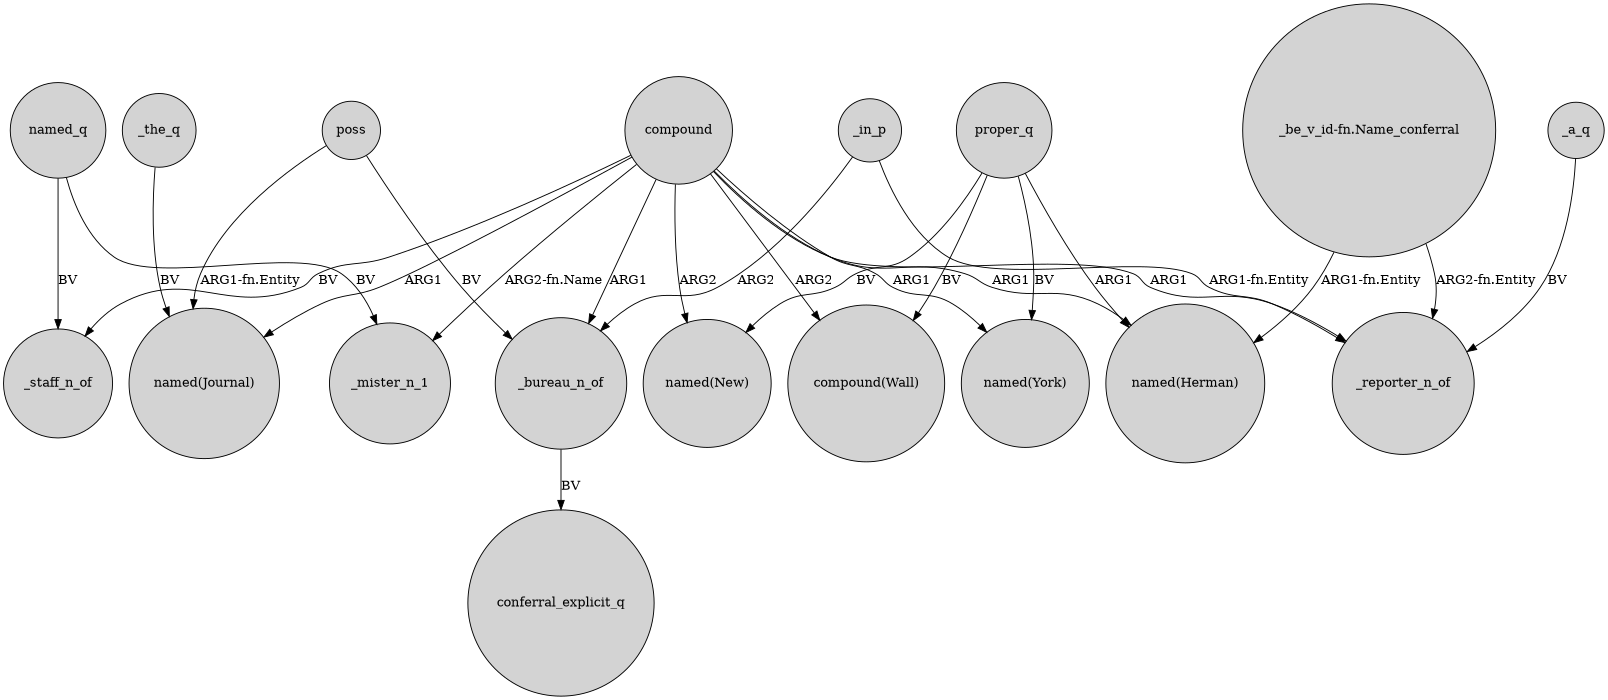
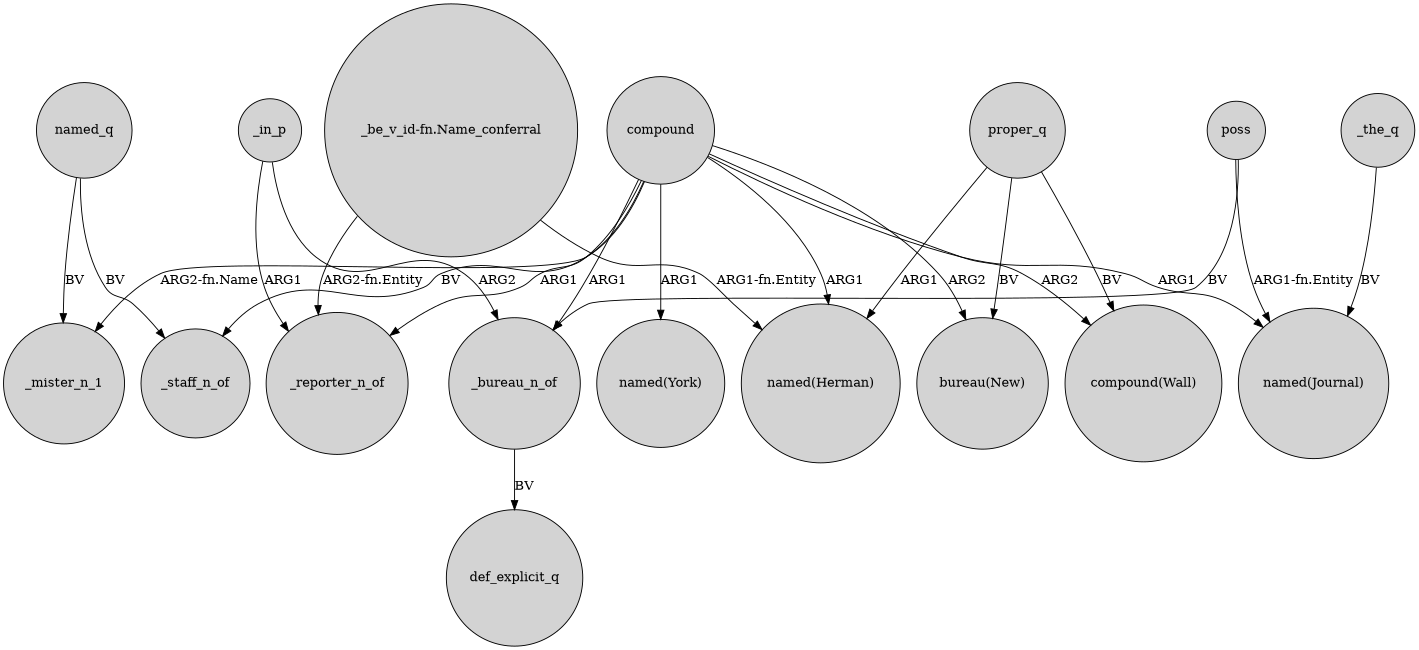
node "_a_q": removed
edge "proper_q" -> "named(York)": removed, label "BV"
edge "_in_p" -> "_reporter_n_of": label "ARG1-fn.Entity" -> "ARG1"
node "named(New)": label "named(New)" -> "bureau(New)"
node "conferral_explicit_q": label "conferral_explicit_q" -> "def_explicit_q"
